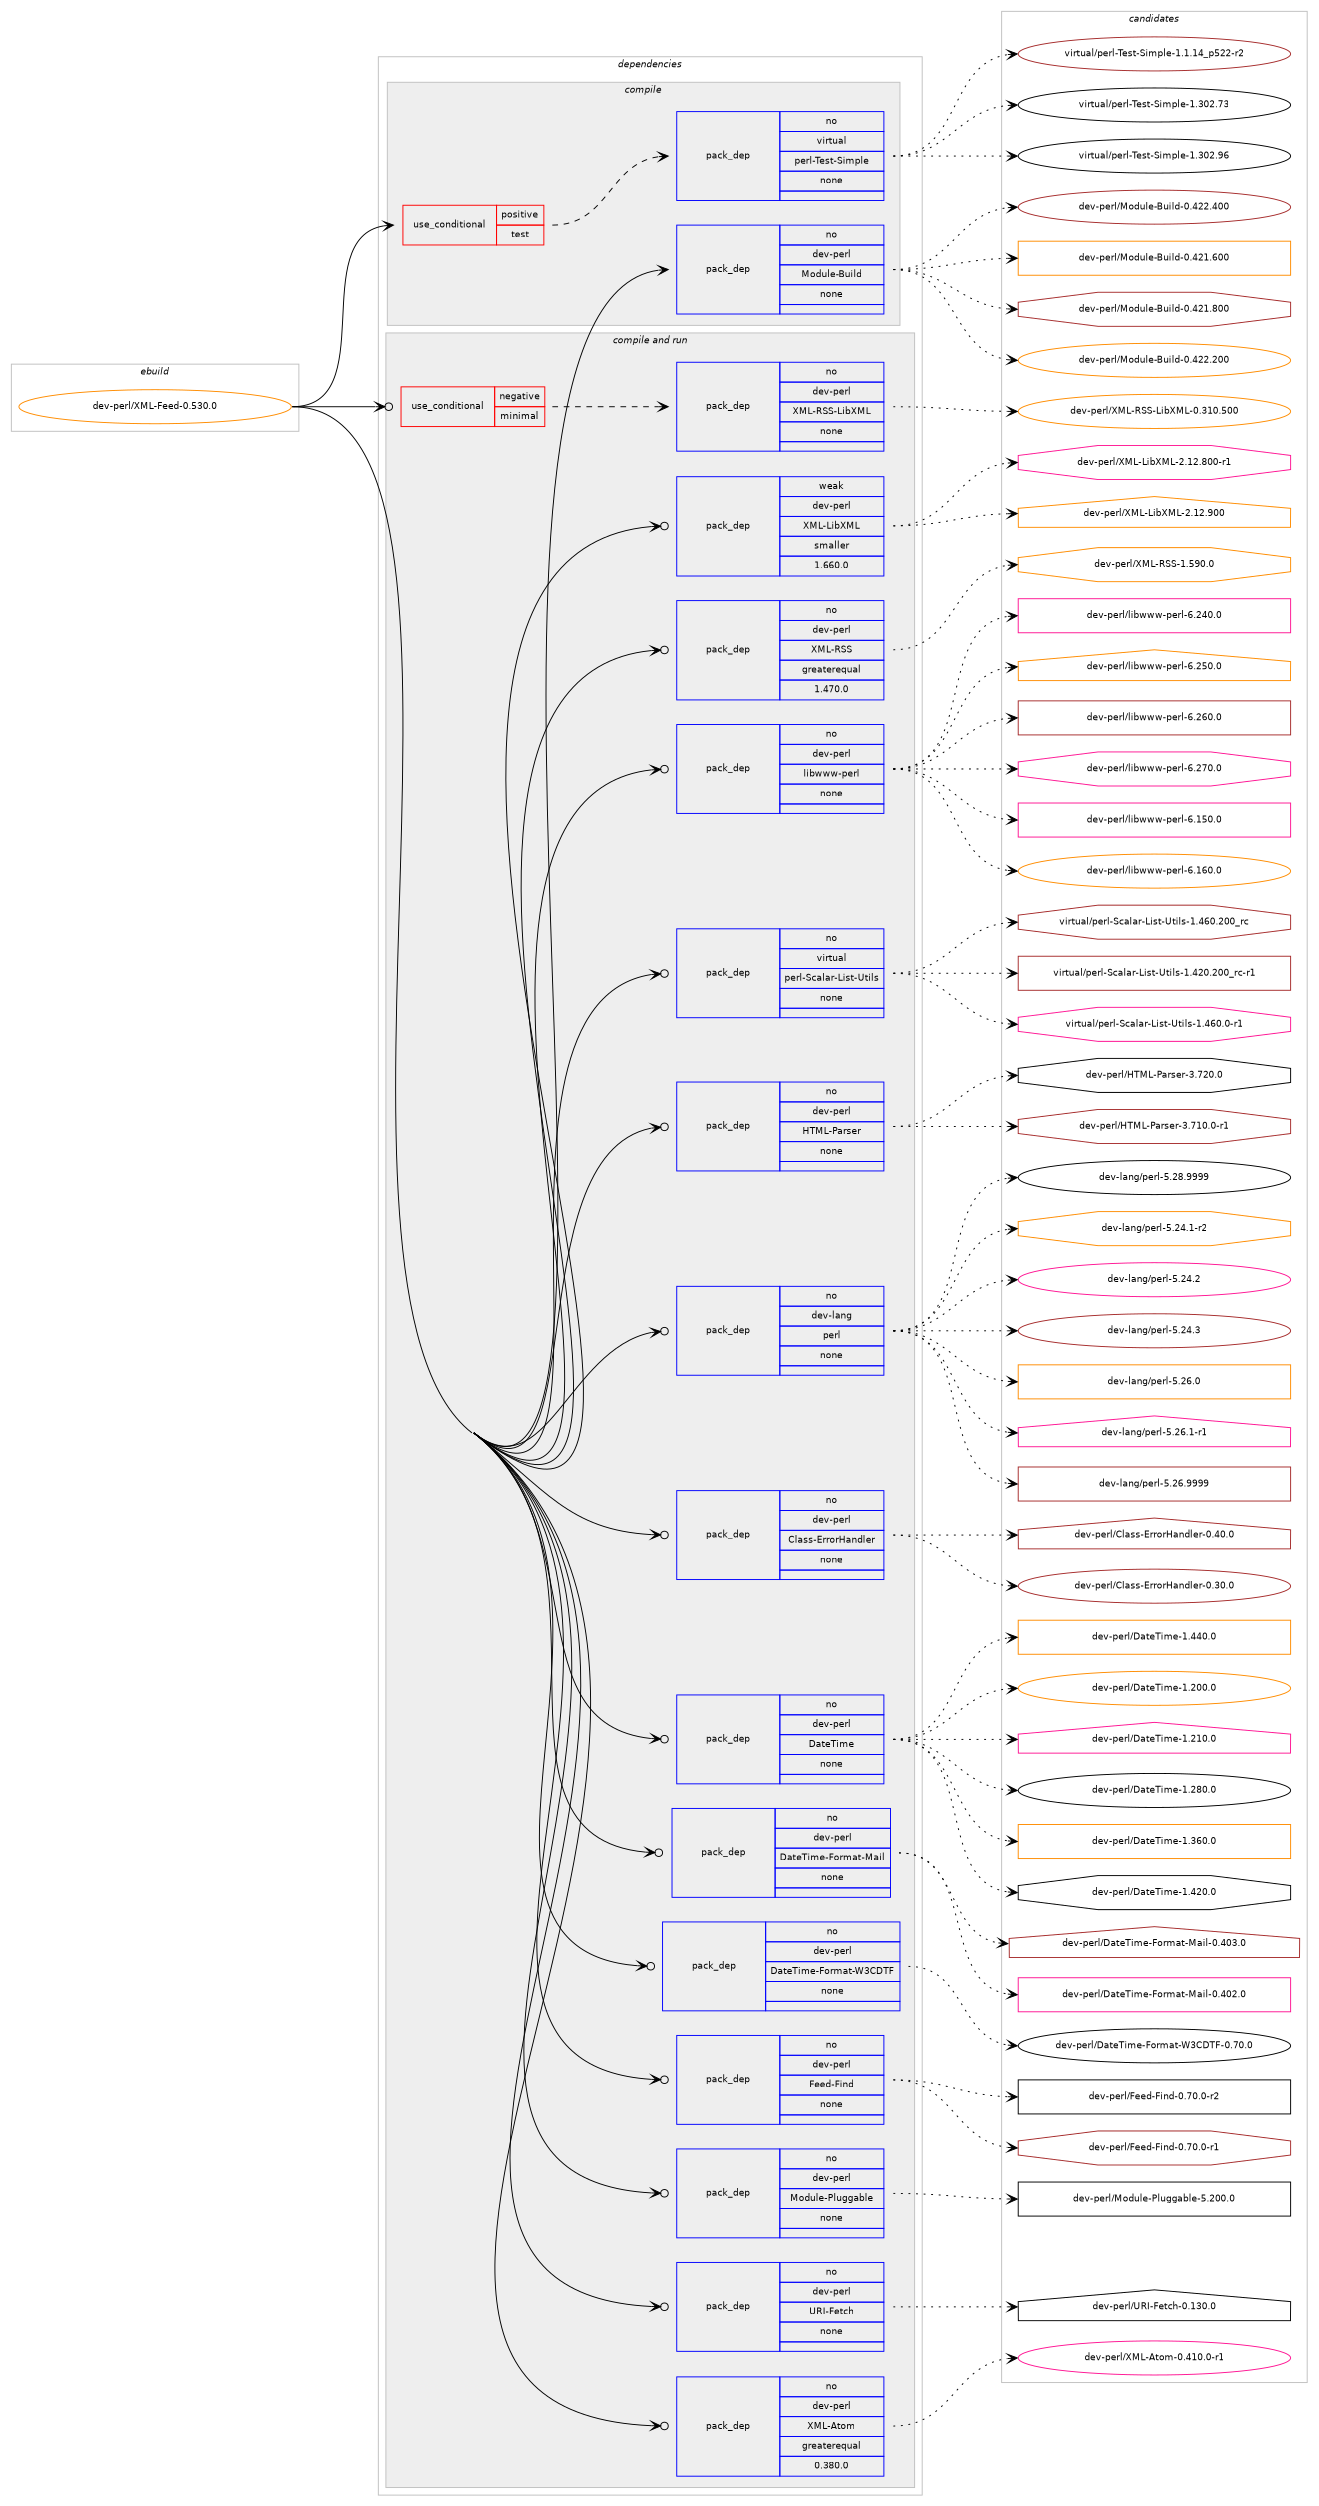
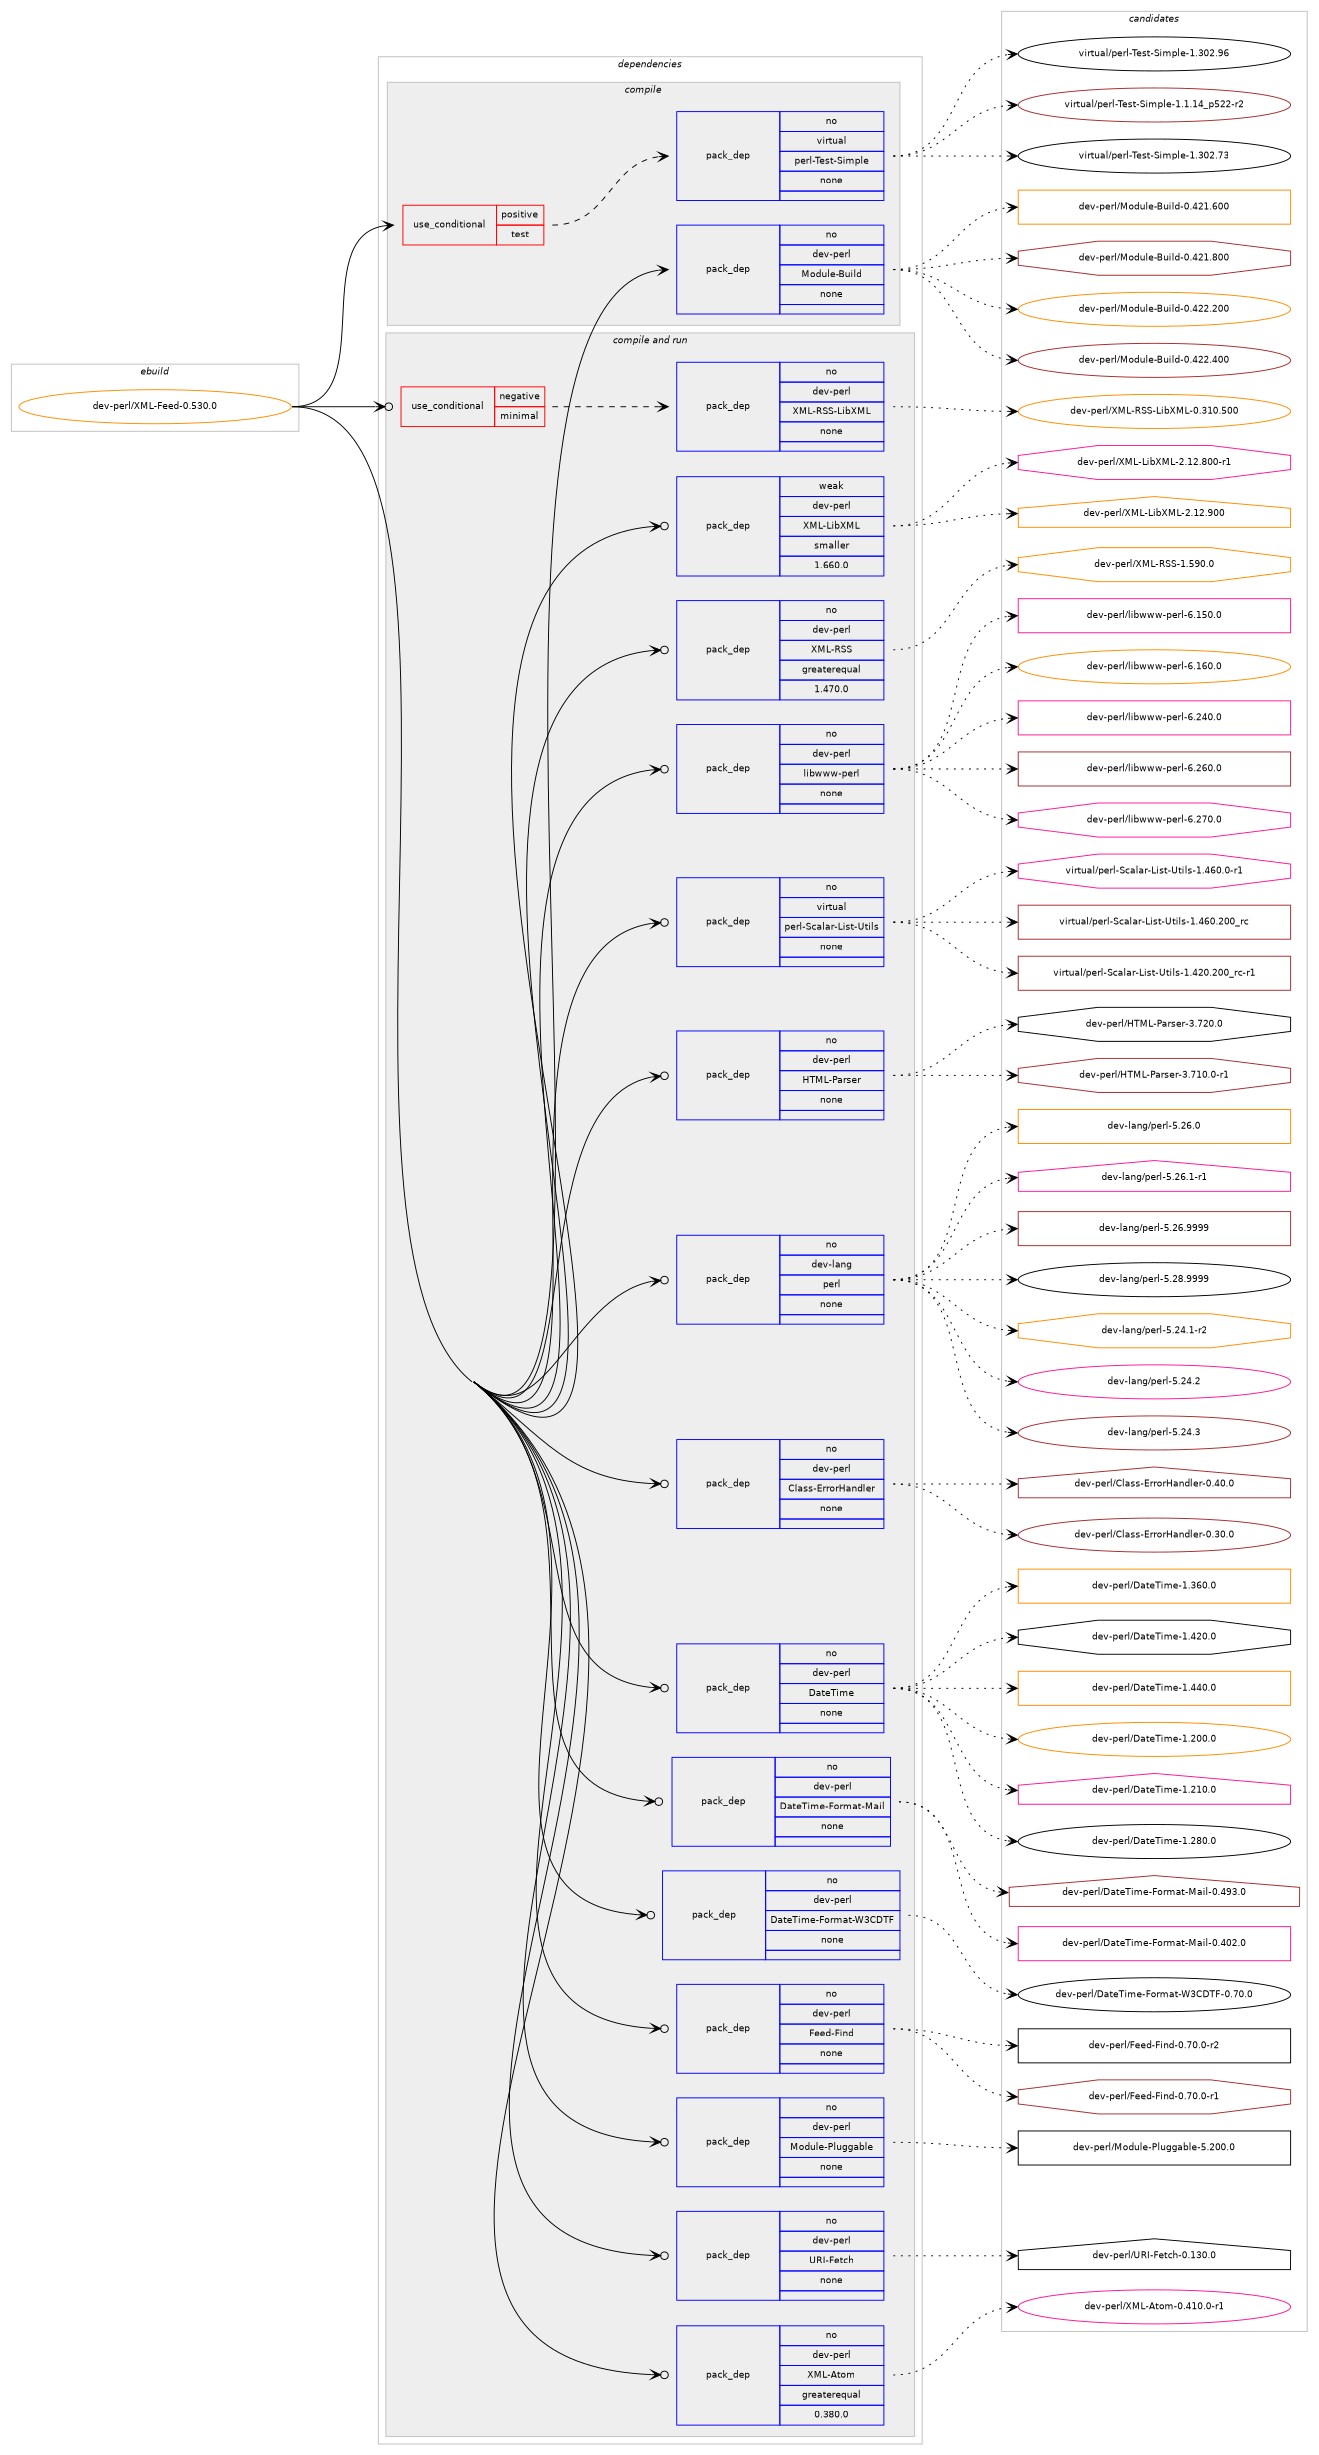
node "dev-perl/libwww-perl-6.250.0": removed
node "virtual/perl-Scalar-List-Utils-1.460.200_rc": shape octagon -> box
node "dev-perl/DateTime-Format-Mail-0.403.0": label "dev-perl/DateTime-Format-Mail-0.403.0" -> "dev-perl/DateTime-Format-Mail-0.493.0"
